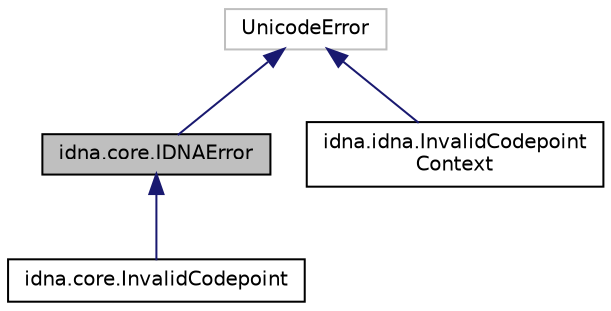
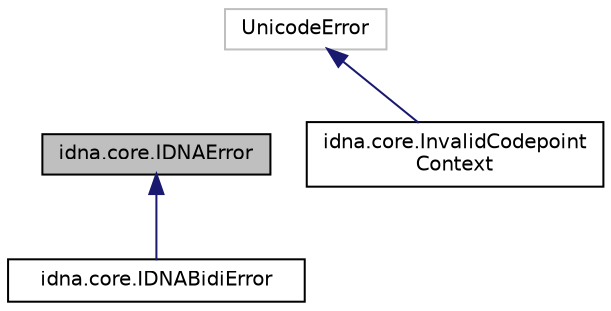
edge "idna.core.IDNAError" -> "UnicodeError": removed
node "idna.idna.InvalidCodepoint Context": label "idna.idna.InvalidCodepoint Context" -> "idna.core.InvalidCodepoint Context"
node "idna.core.InvalidCodepoint": label "idna.core.InvalidCodepoint" -> "idna.core.IDNABidiError"
